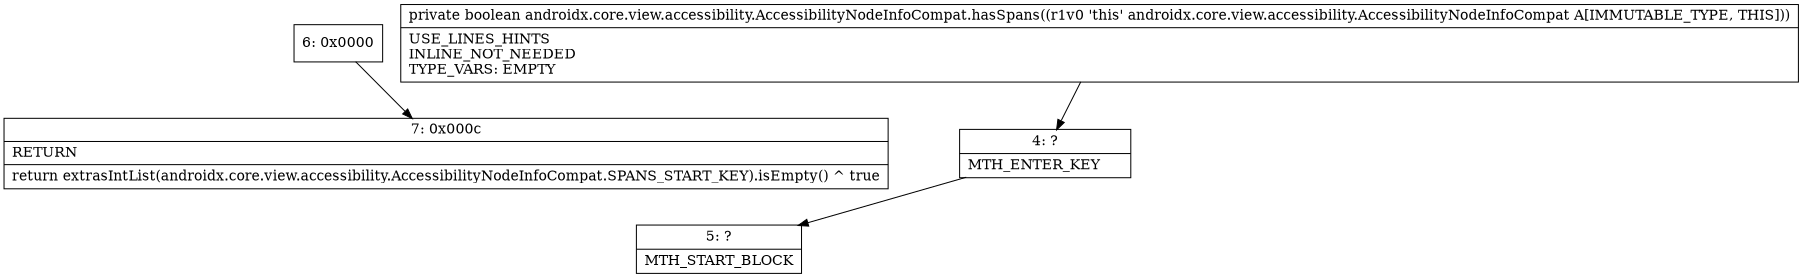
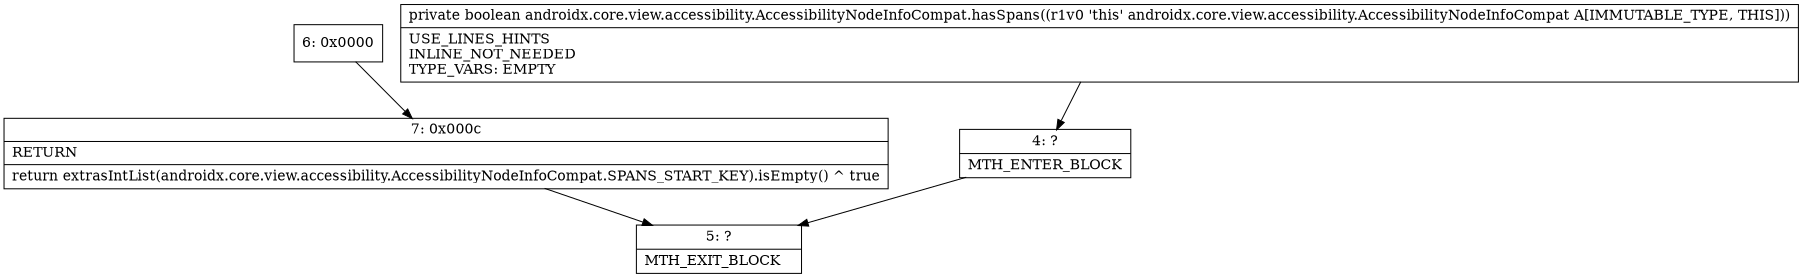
node "4: ?": text "MTH_ENTER_KEY" -> "MTH_ENTER_BLOCK"
edge "7: 0x000c" -> "5: ?": added
node "5: ?": text "MTH_START_BLOCK" -> "MTH_EXIT_BLOCK"
